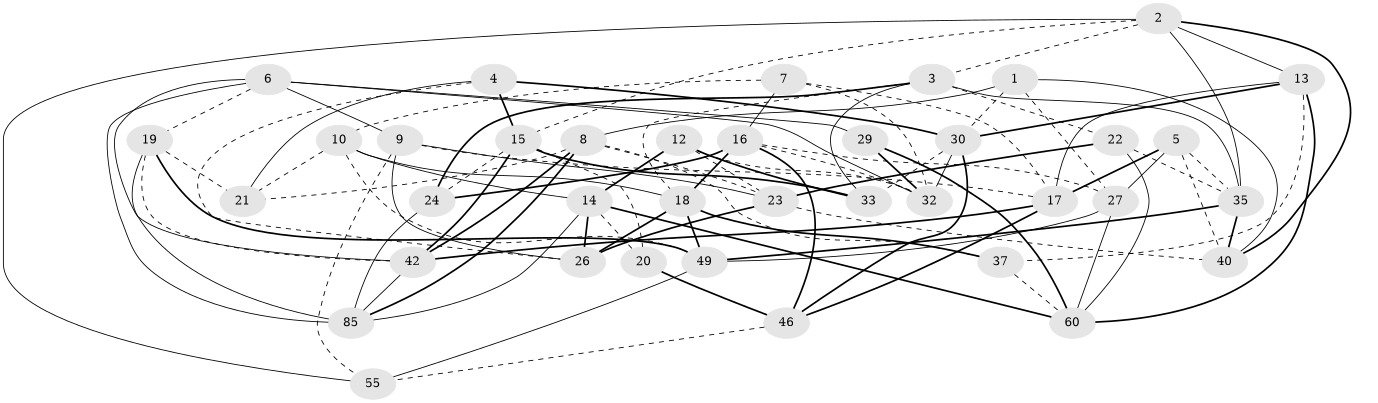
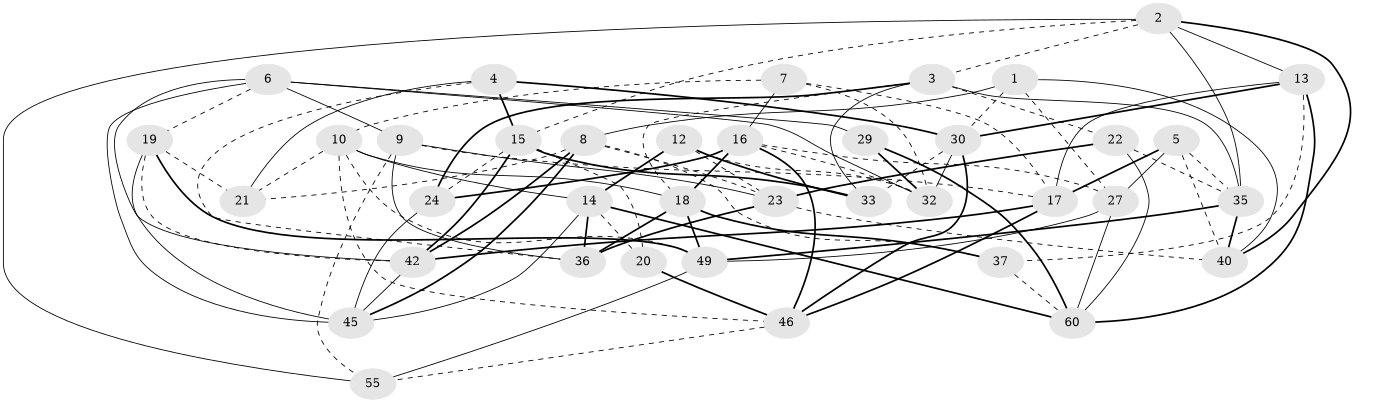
node "26": label "26" -> "36"
edge "10" -- "46": added
node "85": label "85" -> "45"
